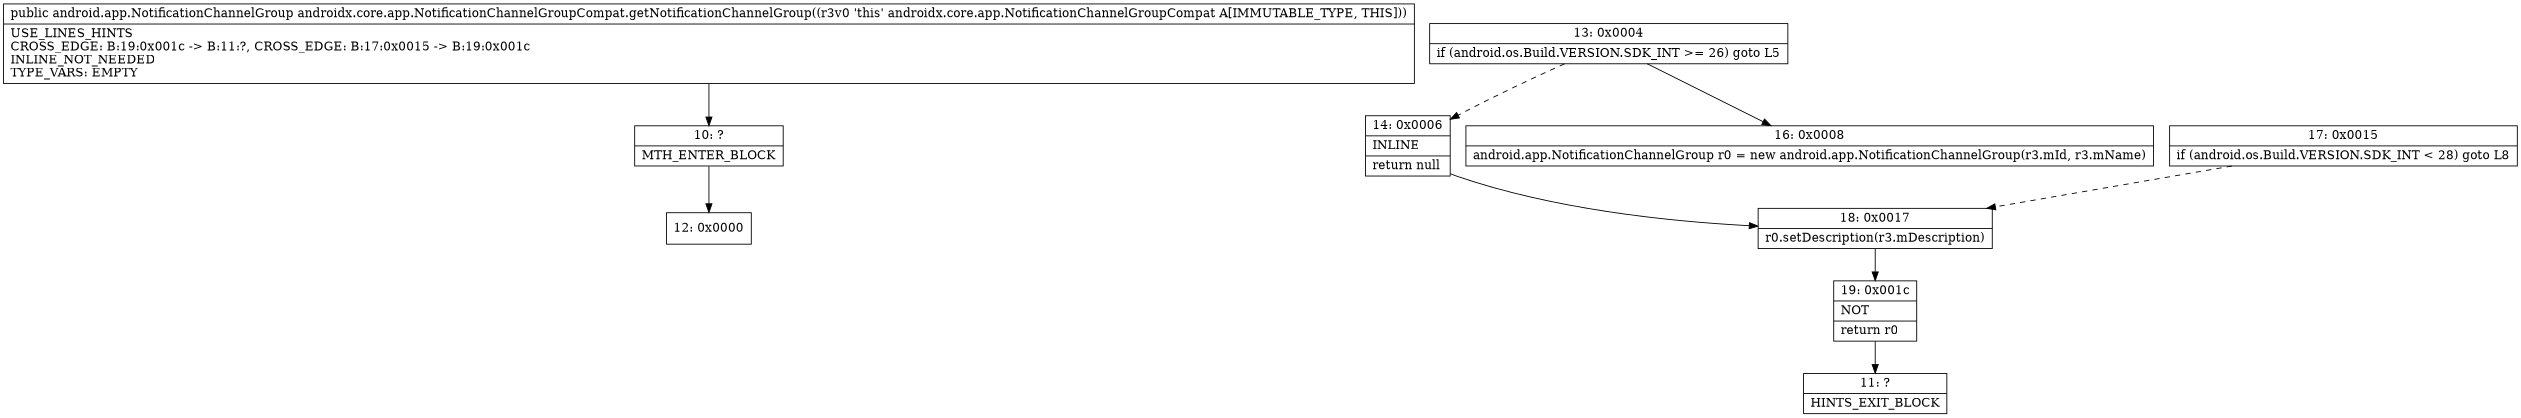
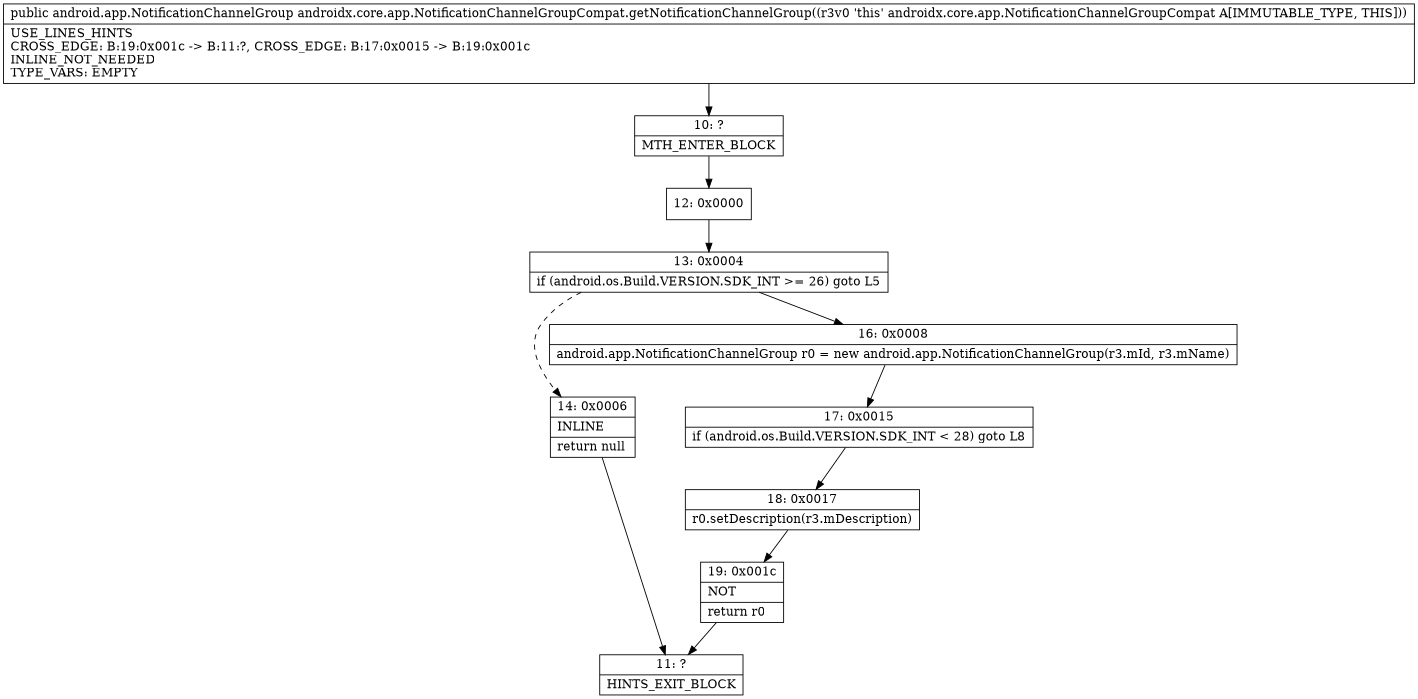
edge "17: 0x0015" -> "18: 0x0017": style dashed -> solid
edge "14: 0x0006" -> "18: 0x0017": now "14: 0x0006" -> "11: ?"
edge "12: 0x0000" -> "13: 0x0004": added
edge "16: 0x0008" -> "17: 0x0015": added
